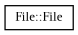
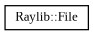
node "File::File": label "File::File" -> "Raylib::File"
